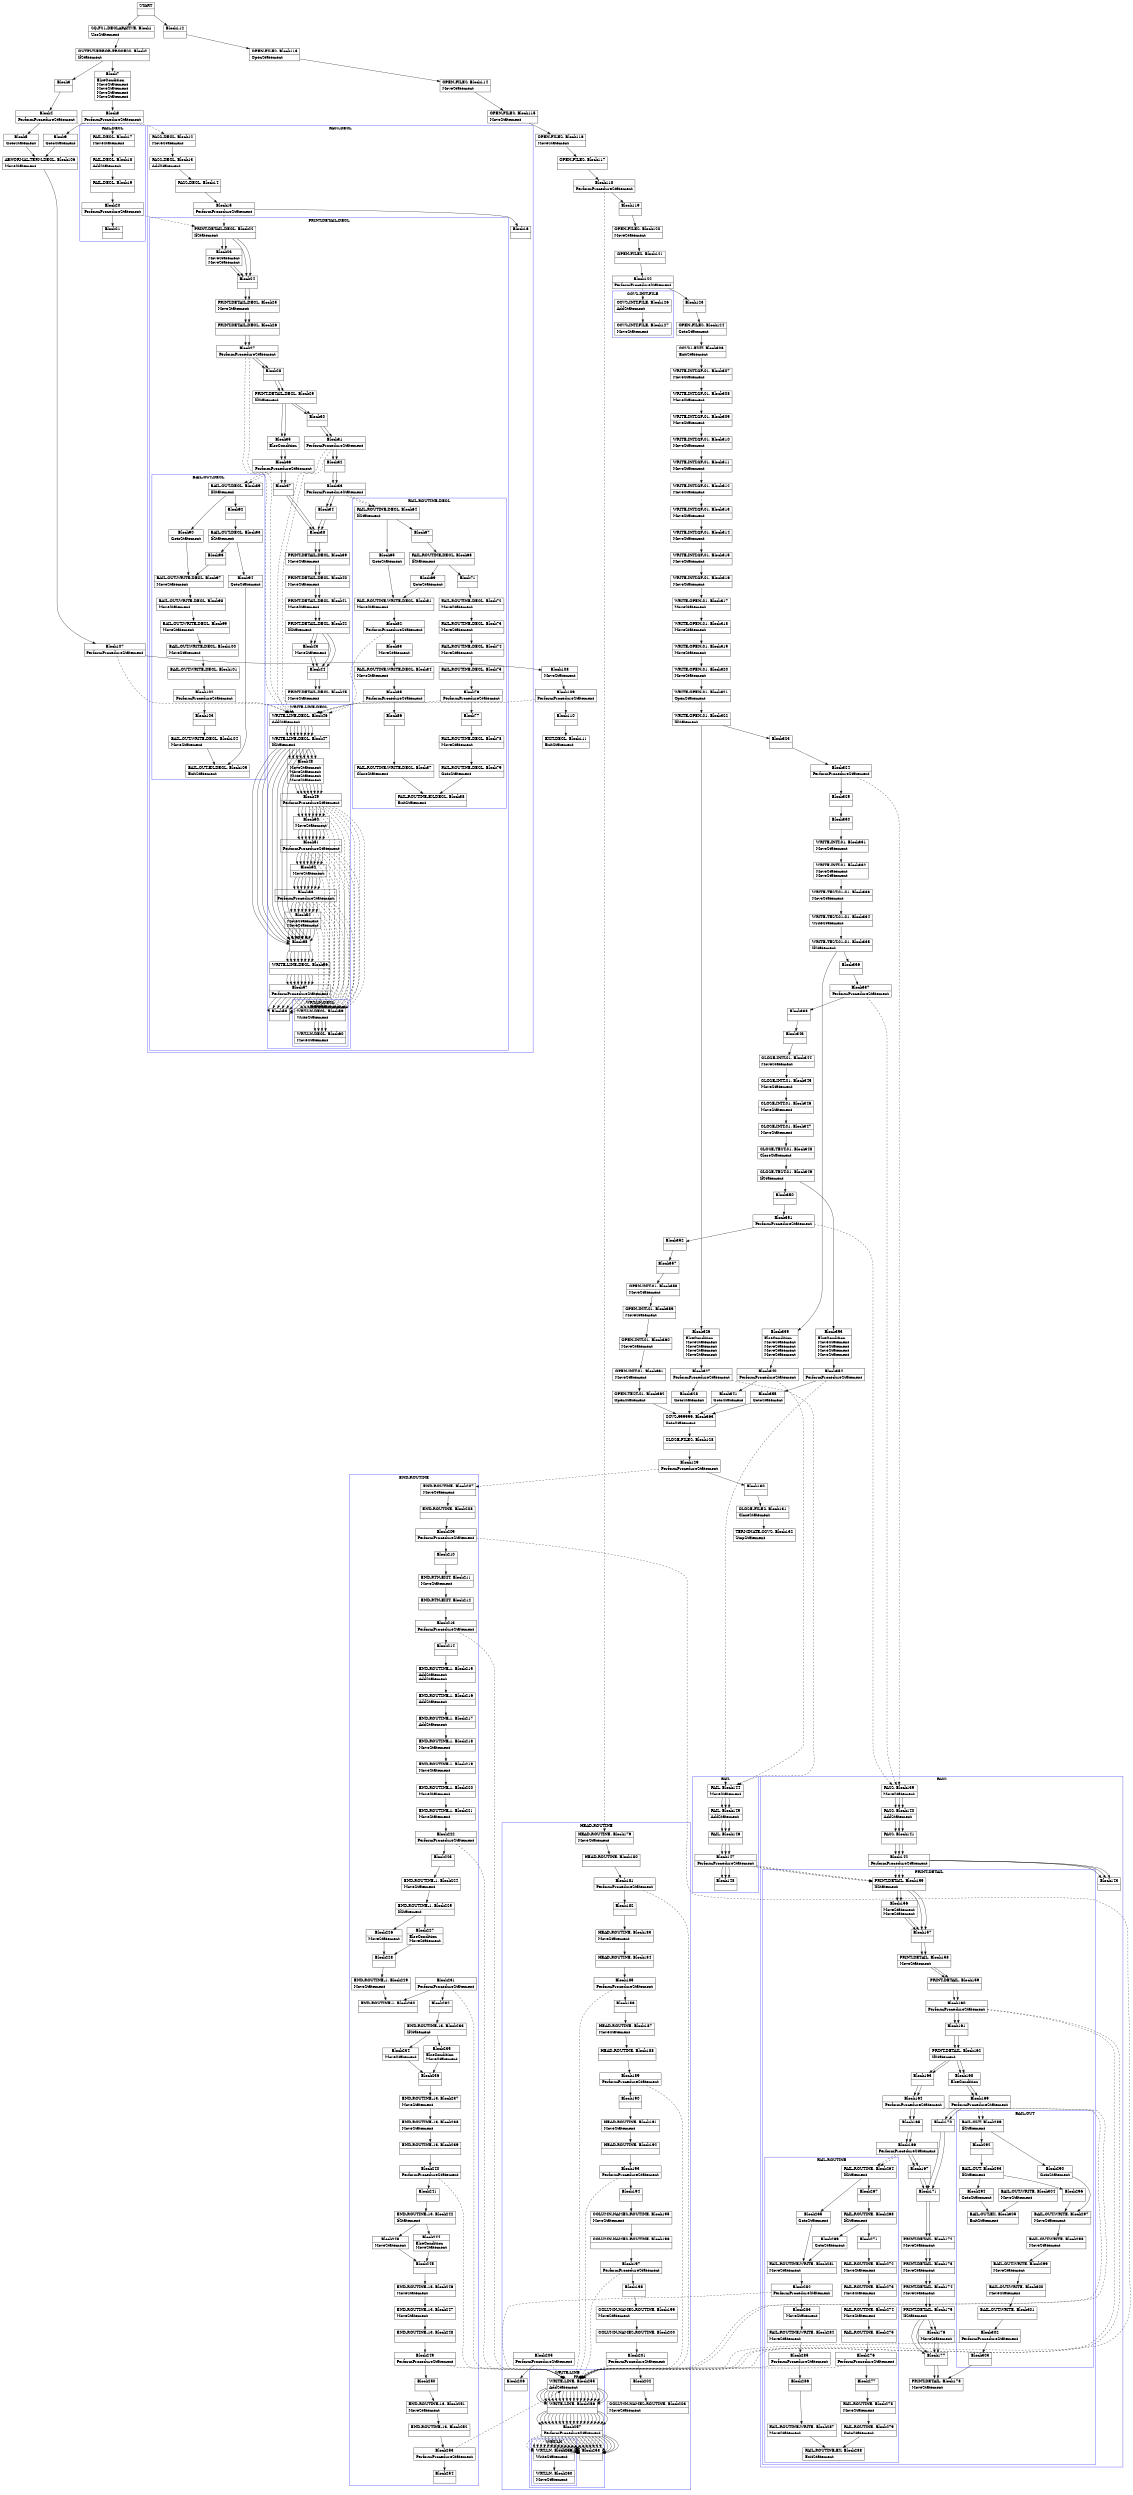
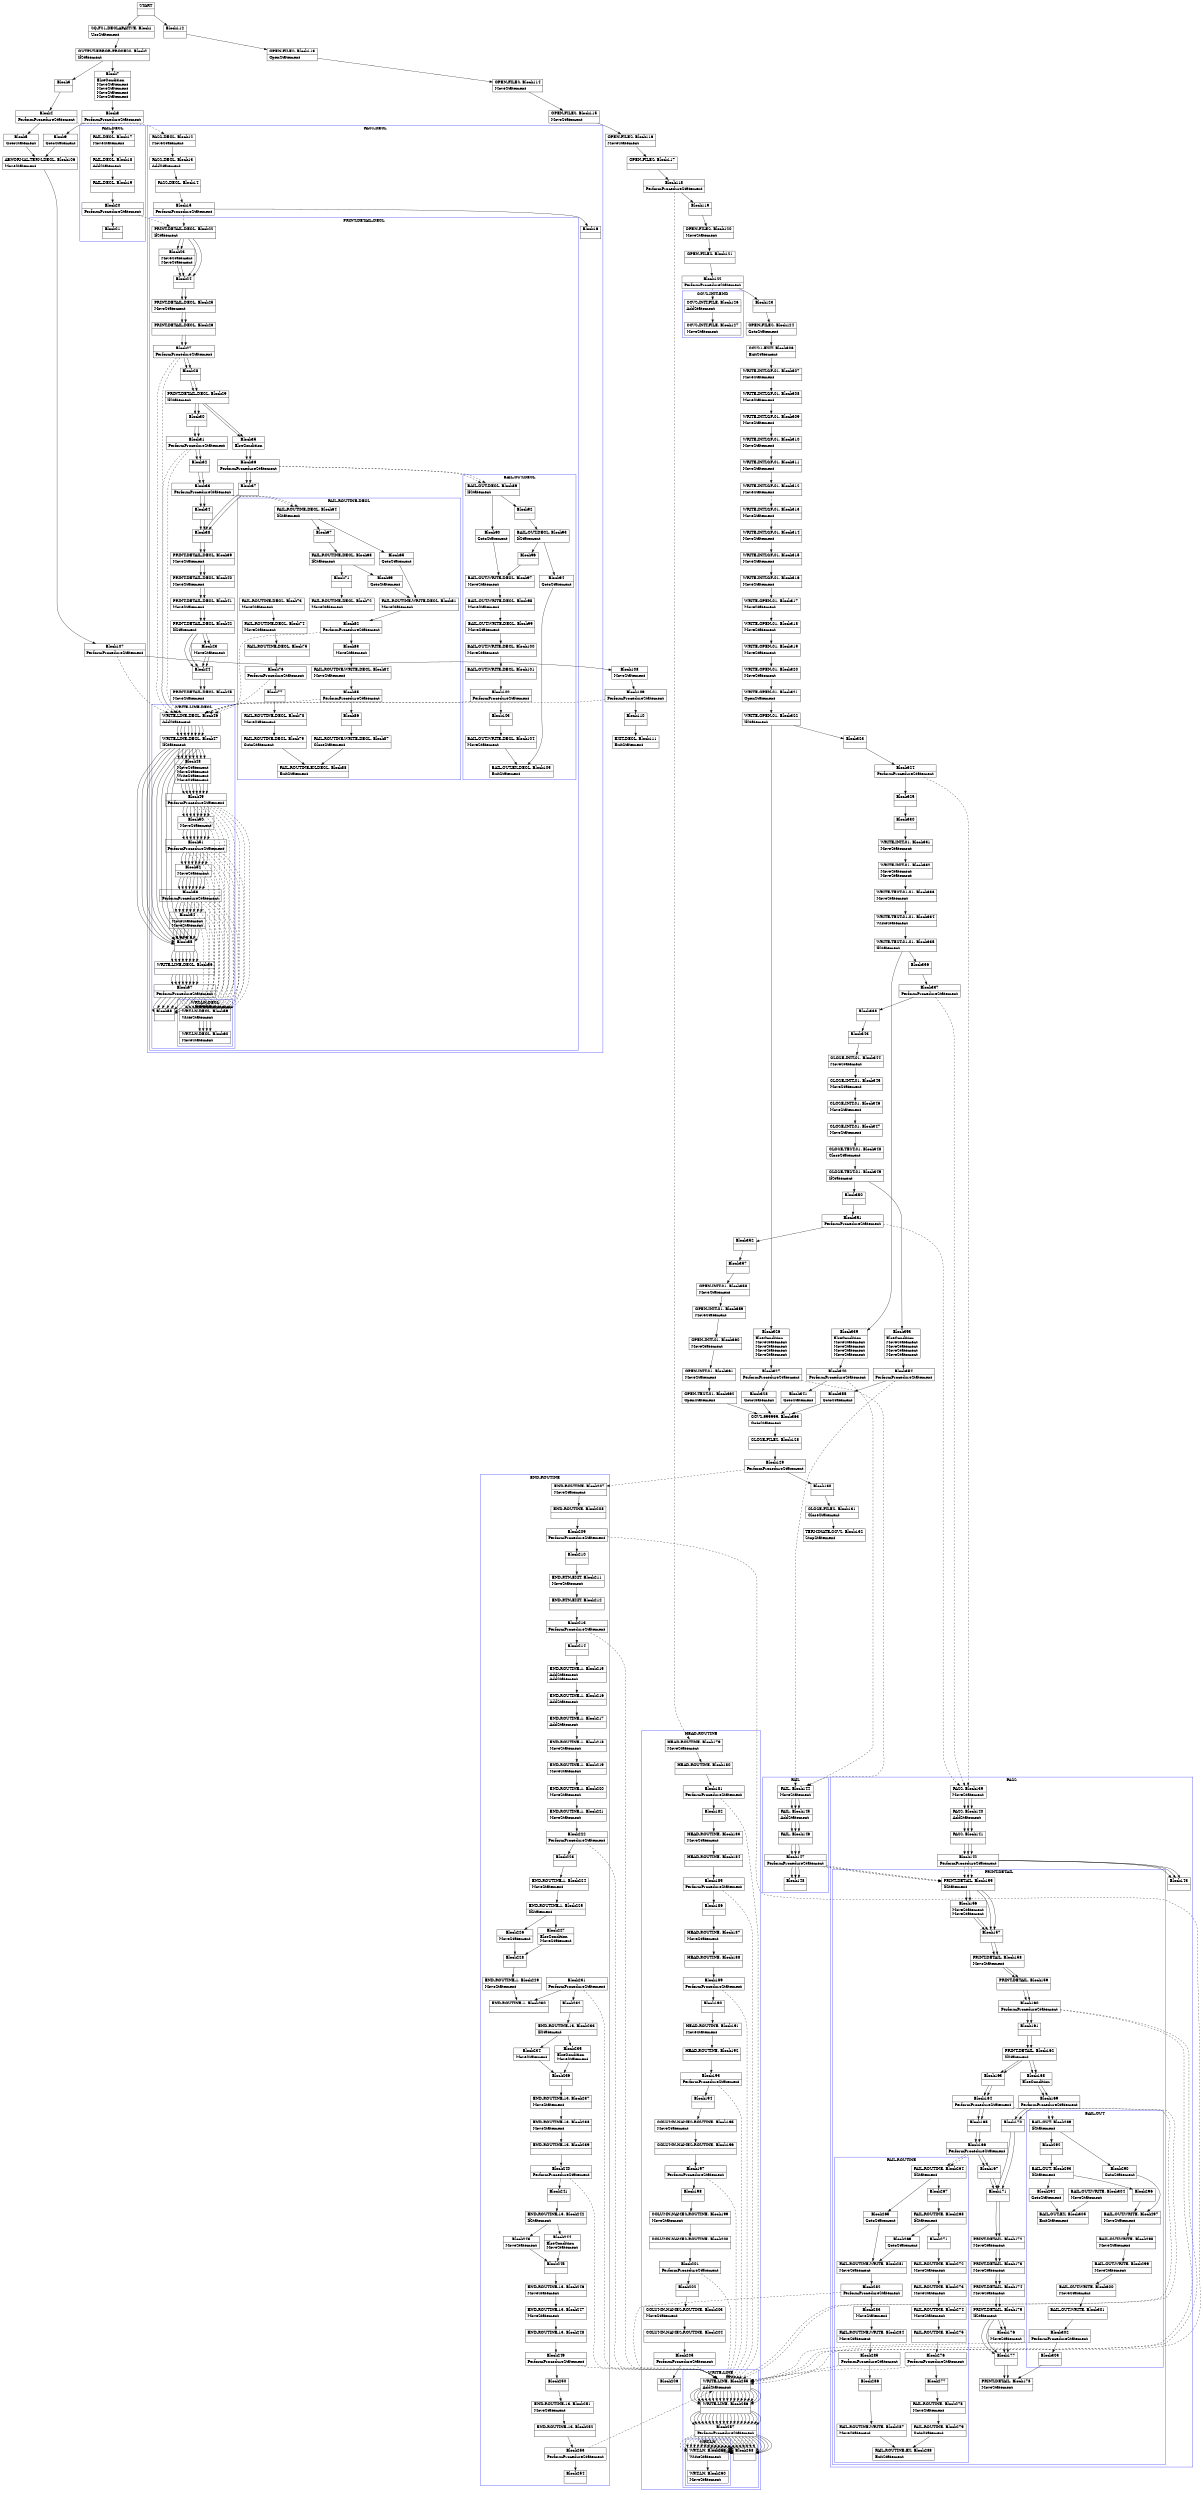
cluster "CCVS-INIT-FILE": label "CCVS-INIT-FILE" -> "CCVS-INIT-END"
edge "FAIL-ROUTINE-DECL. Block72" -> "FAIL-ROUTINE-DECL. Block73": removed
node "COLUMN-NAMES-ROUTINE. Block204": added
